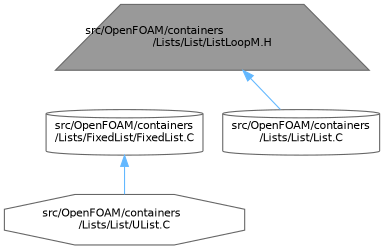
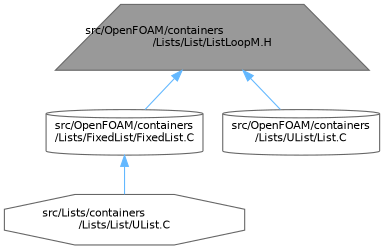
edge "src/OpenFOAM/containers /Lists/FixedList/FixedList.C" -> "src/OpenFOAM/containers /Lists/List/ListLoopM.H": added
node "src/OpenFOAM/containers /Lists/List/List.C": label "src/OpenFOAM/containers /Lists/List/List.C" -> "src/OpenFOAM/containers /Lists/UList/List.C"
node "src/OpenFOAM/containers /Lists/List/UList.C": label "src/OpenFOAM/containers /Lists/List/UList.C" -> "src/Lists/containers /Lists/List/UList.C"
